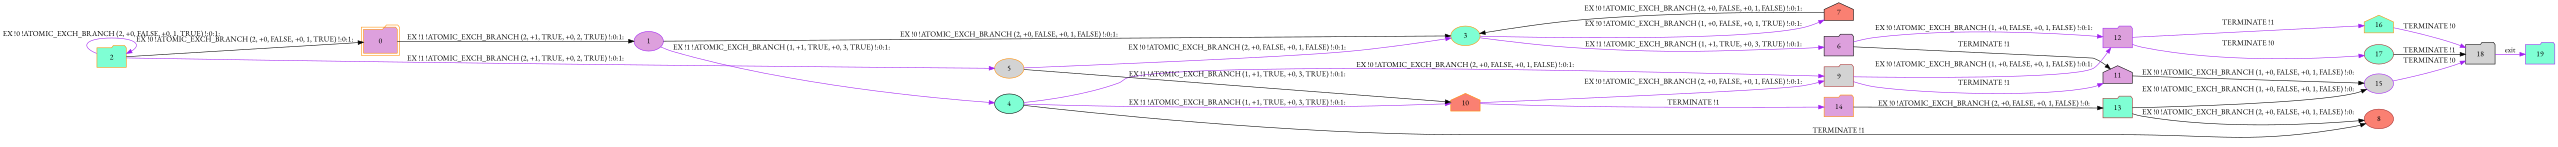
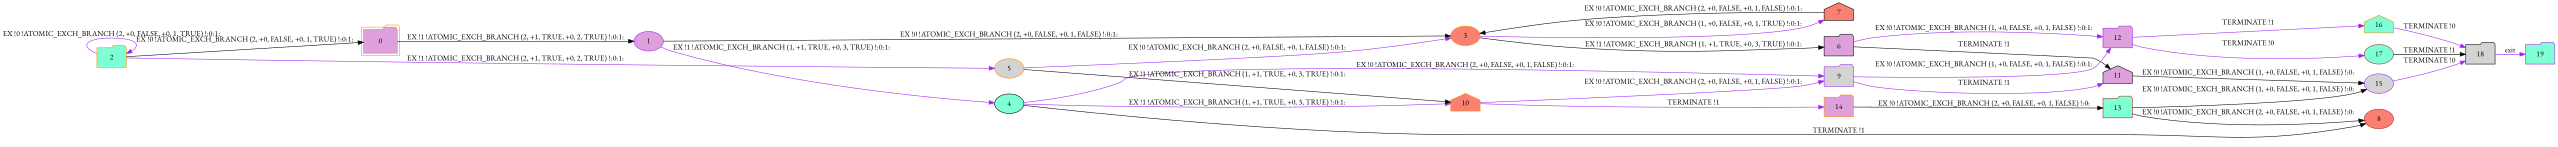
node "3": fillcolor aquamarine -> salmon
edge "3" -> "6": color purple -> black
node "9": color brown -> purple
